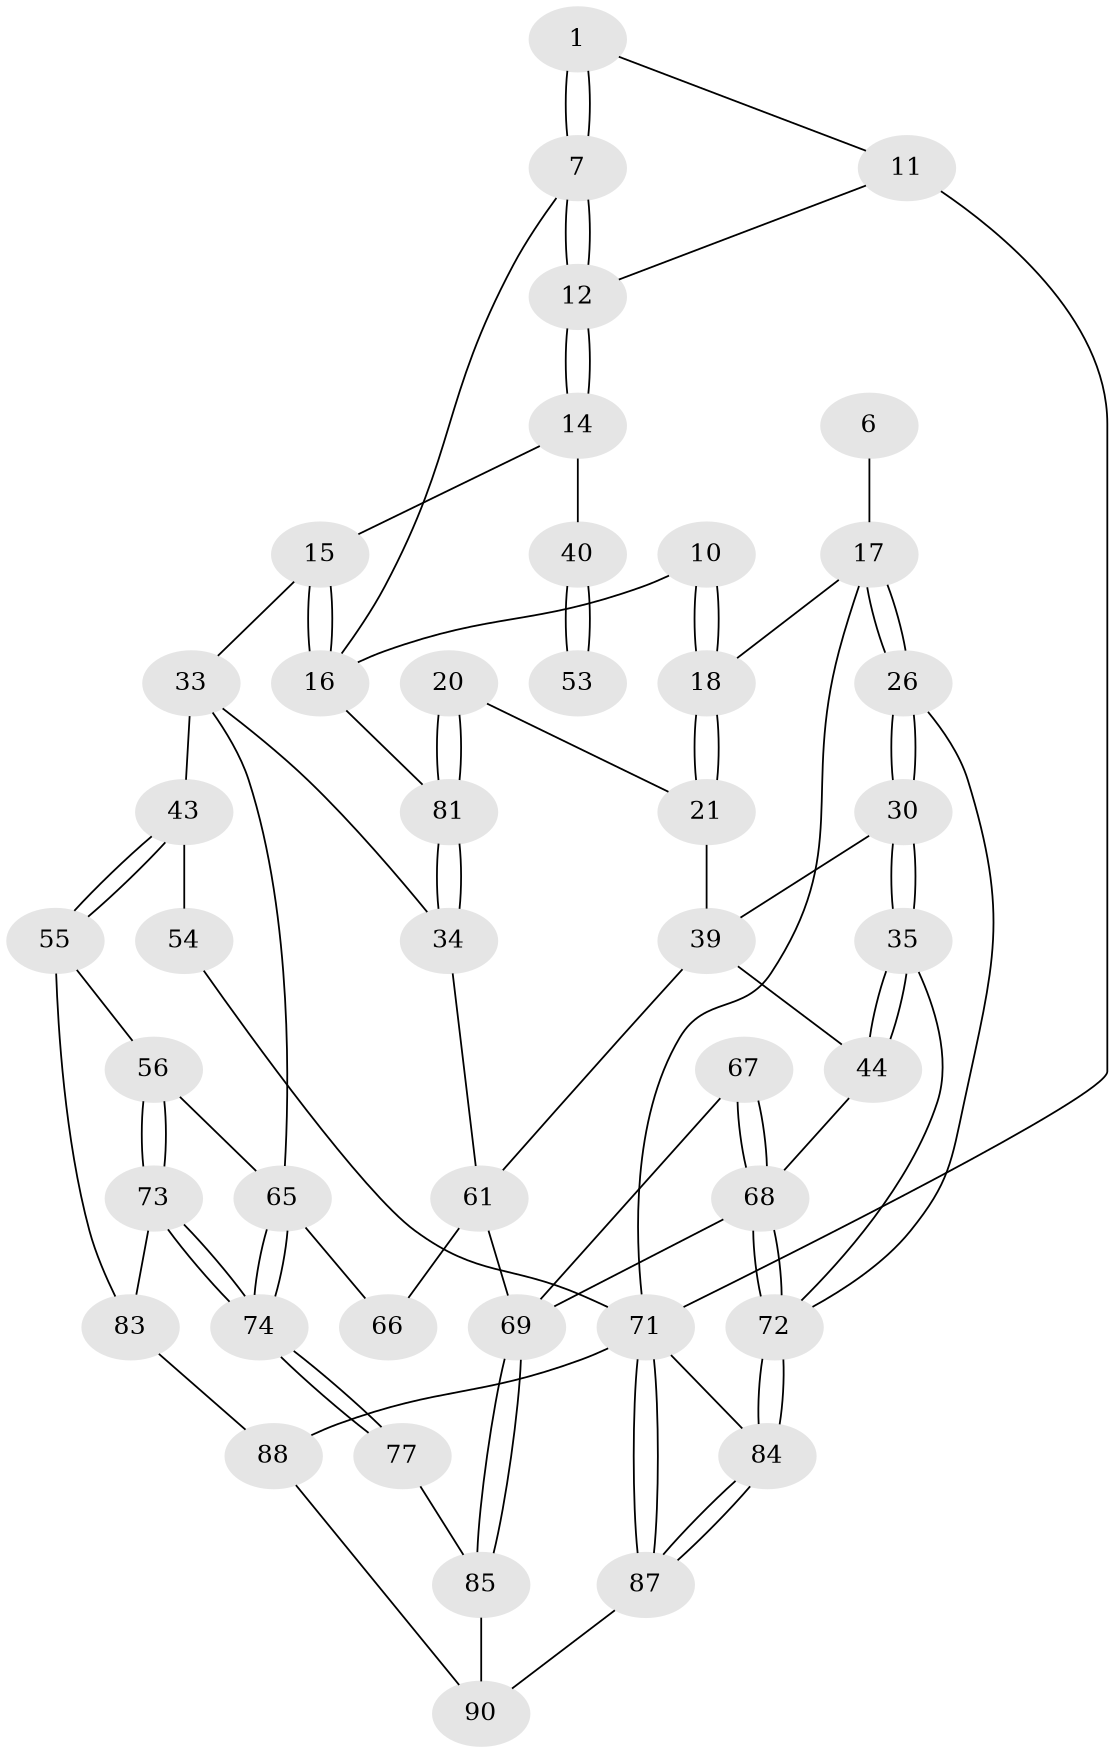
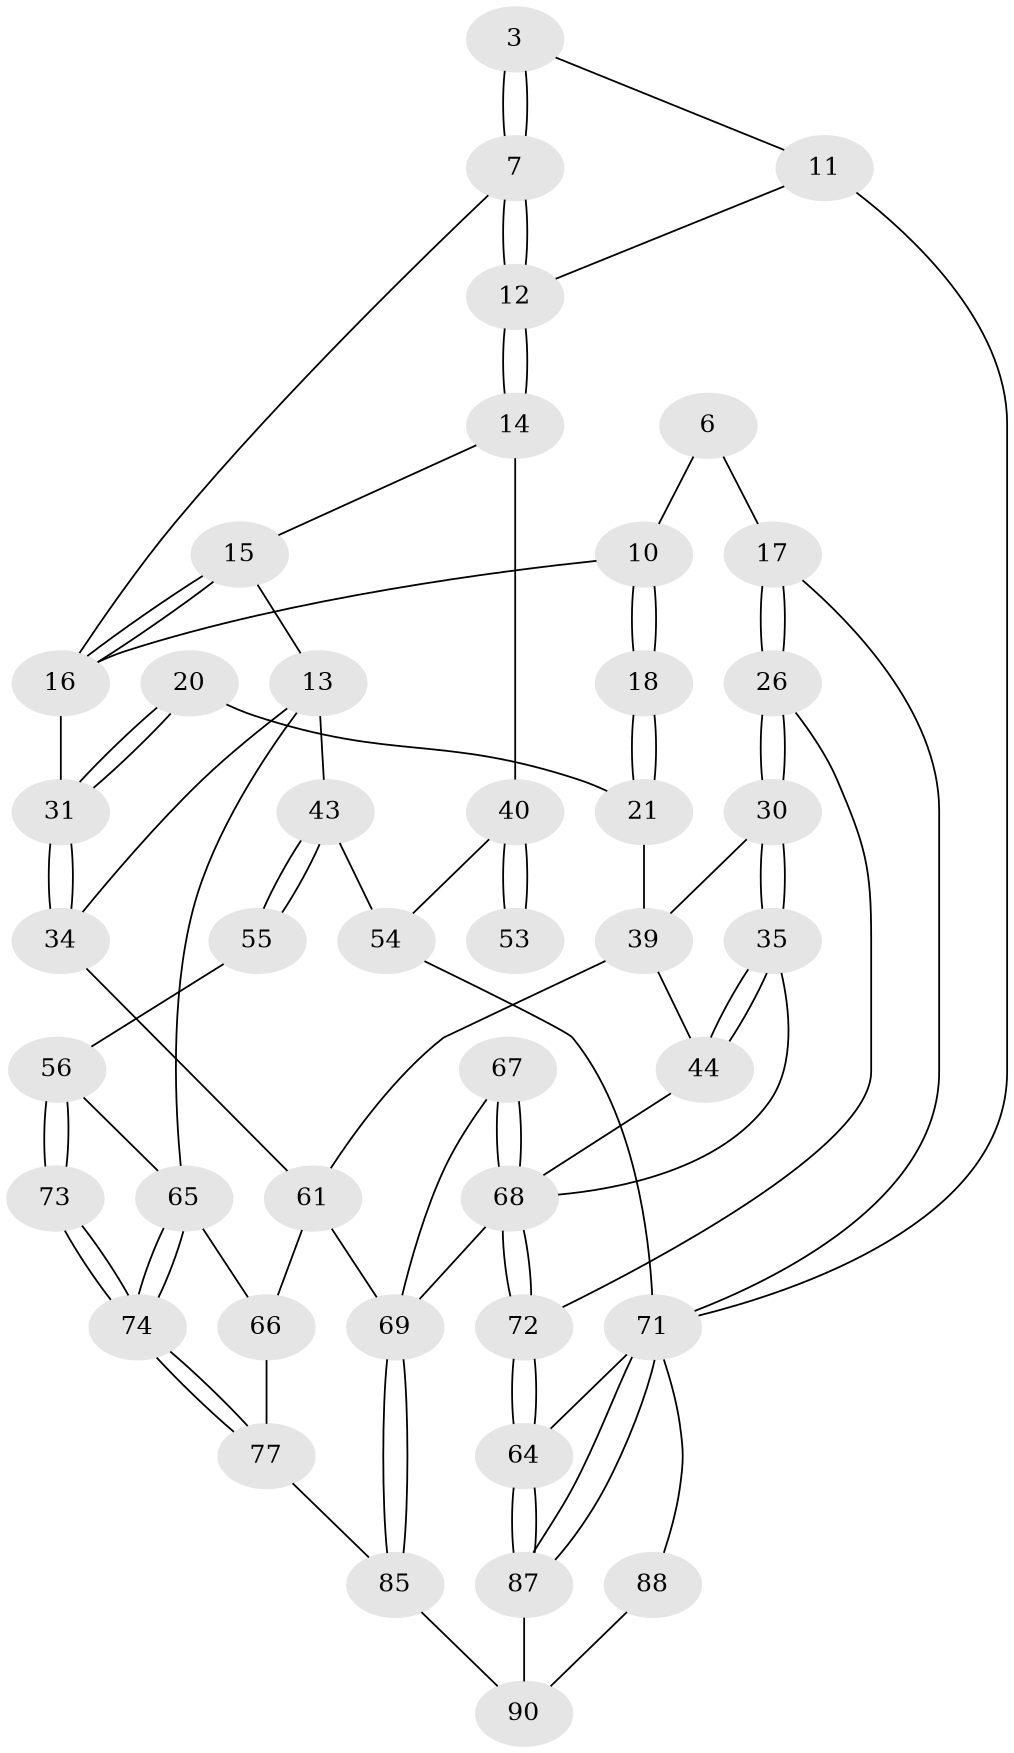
node "1": label "1" -> "3"
edge "6" -- "10": added
edge "17" -- "18": removed
node "33": label "33" -> "13"
node "81": label "81" -> "31"
edge "40" -- "54": added
edge "35" -- "72": now "35" -- "68"
node "83": removed
edge "66" -- "77": added
node "84": label "84" -> "64"
